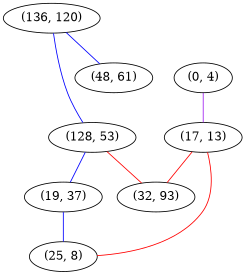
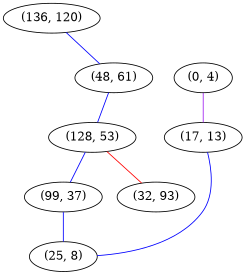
edge "(136, 120)" -- "(128, 53)": now "(48, 61)" -- "(128, 53)"
edge "(17, 13)" -- "(32, 93)": removed
node "(19, 37)": label "(19, 37)" -> "(99, 37)"
edge "(17, 13)" -- "(25, 8)": color red -> blue
